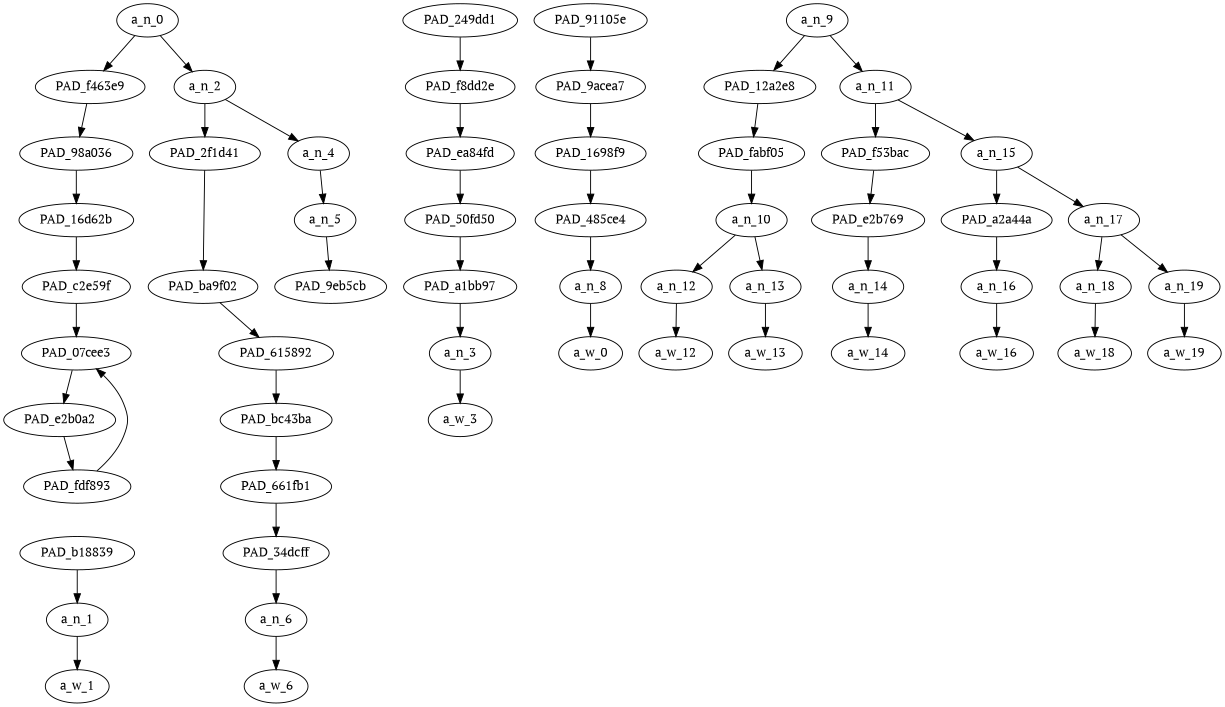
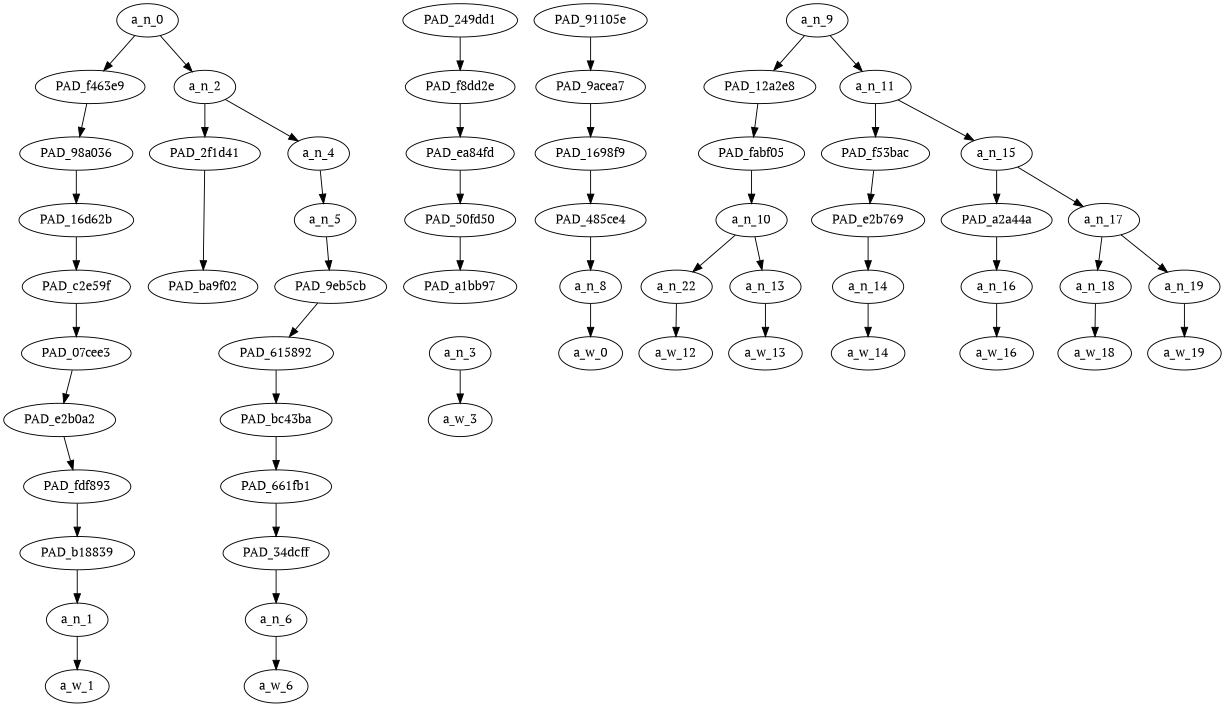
node "a_n_12": label "a_n_12" -> "a_n_22"
edge "PAD_a1bb97" -> "a_n_3": removed
edge "PAD_ba9f02" -> "PAD_615892": now "PAD_9eb5cb" -> "PAD_615892"
edge "PAD_fdf893" -> "PAD_07cee3": now "PAD_fdf893" -> "PAD_b18839"
